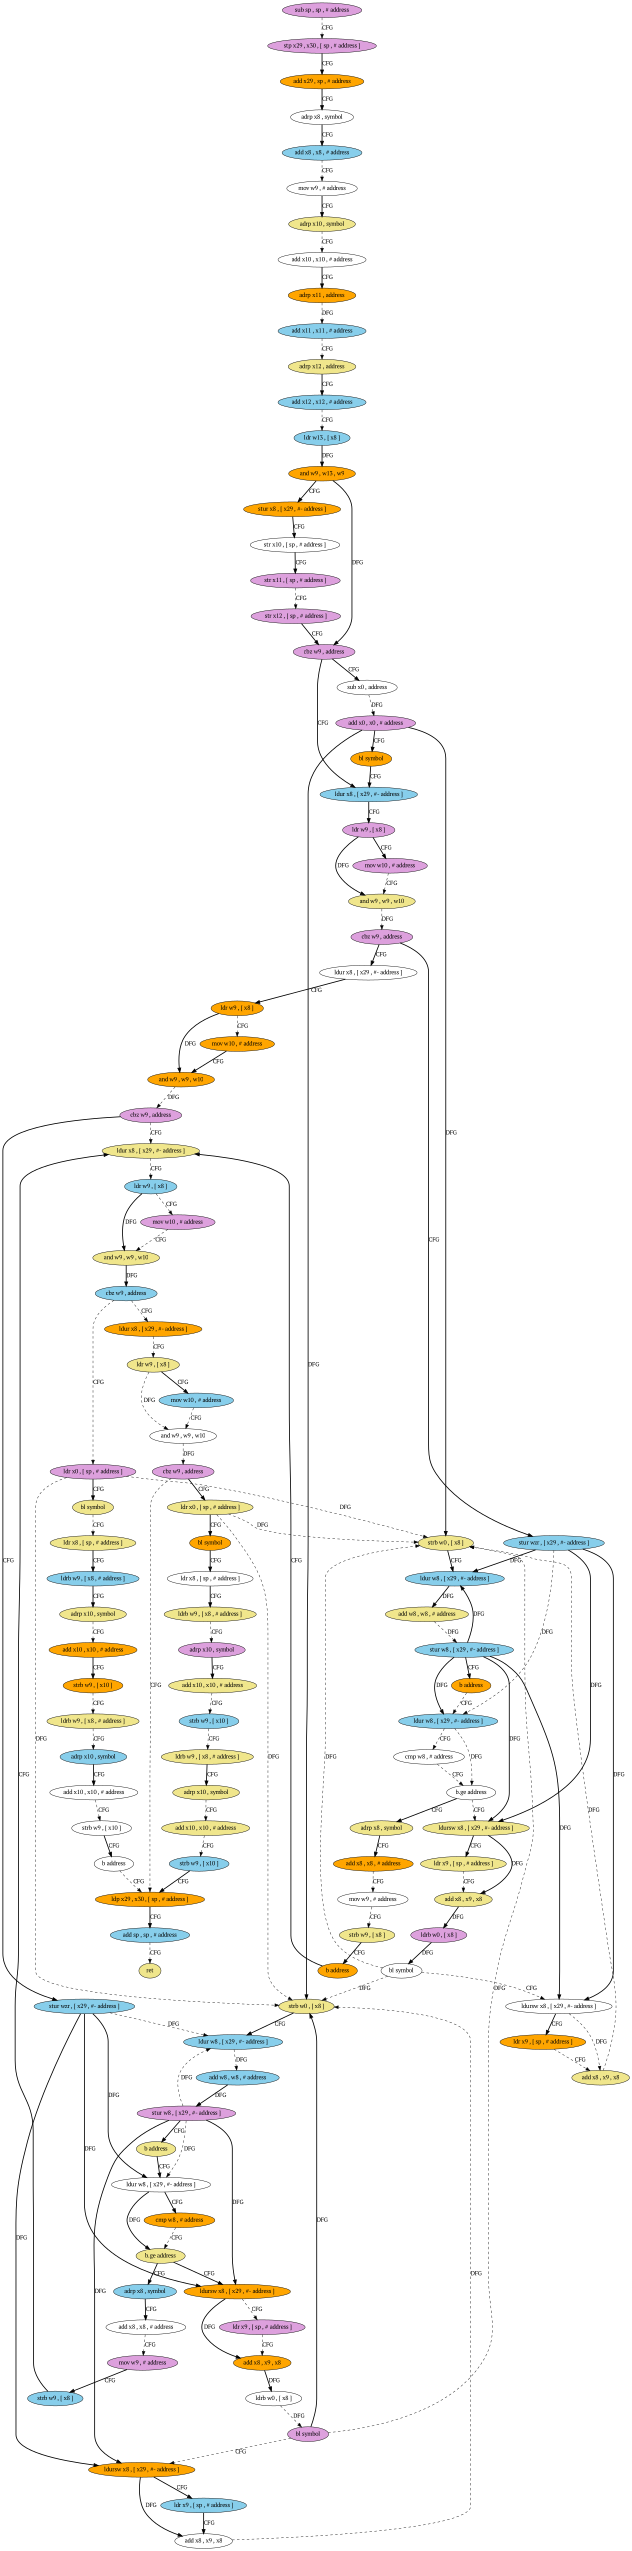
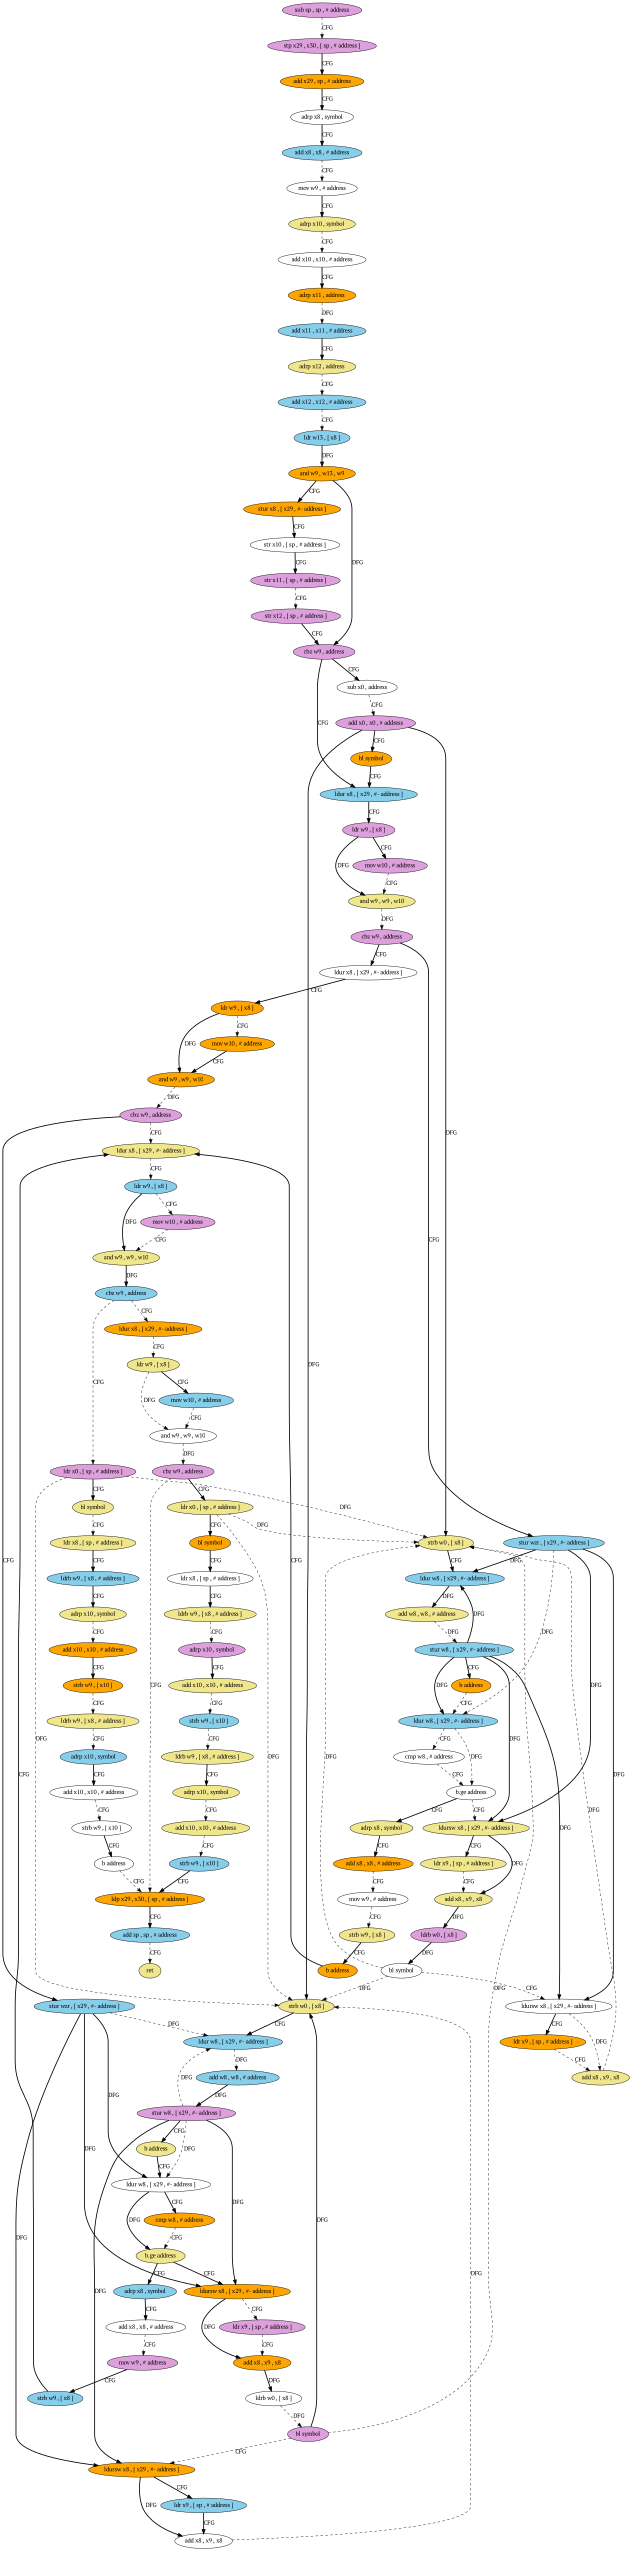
edge "add x11 , x11 , # address" -> "adrp x12 , address": style dashed -> bold
edge "adrp x12 , address" -> "add x12 , x12 , # address": style bold -> dashed
edge "sub x0 , address" -> "add x0 , x0 , # address": label "DFG" -> "CFG"
